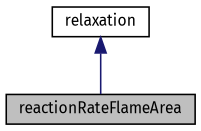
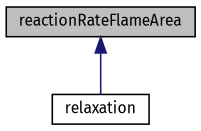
edge "reactionRateFlameArea" -> "relaxation": reversed
